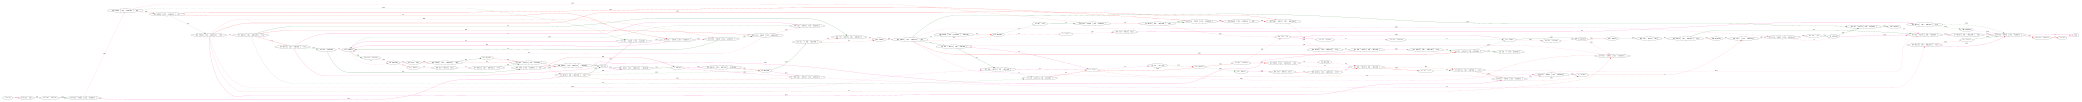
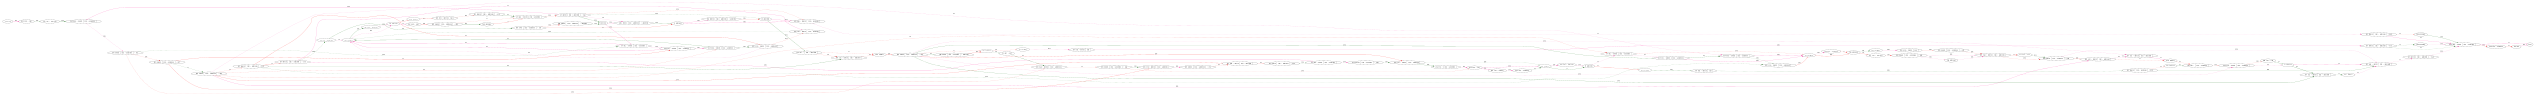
edge "mov eax , address" -> "mov rdx , rcx": now "lea rcx , [ rbp - address ]" -> "mov rdx , rcx"
